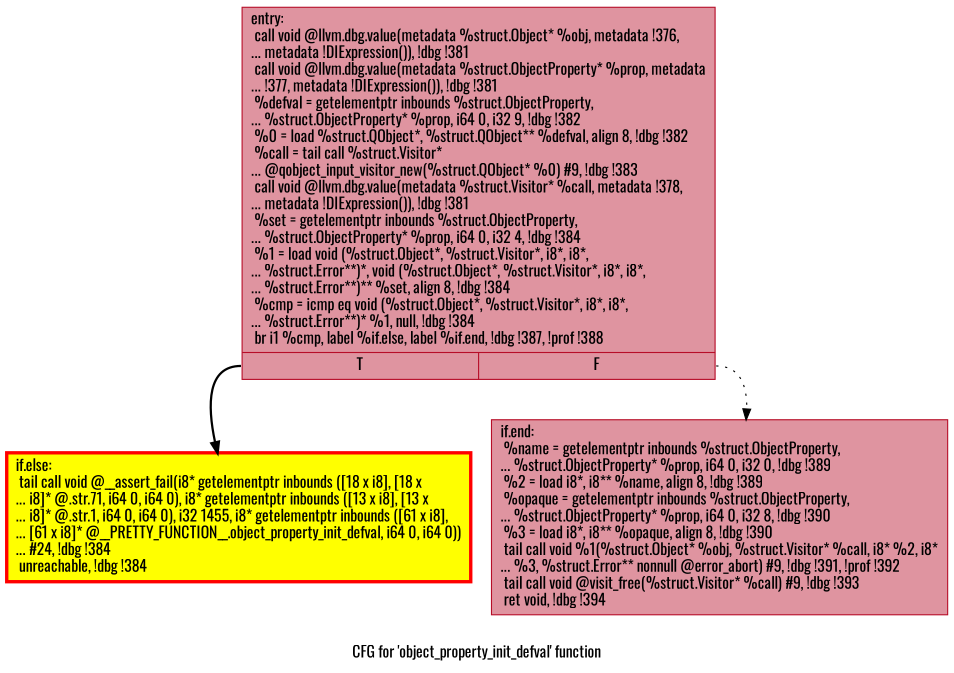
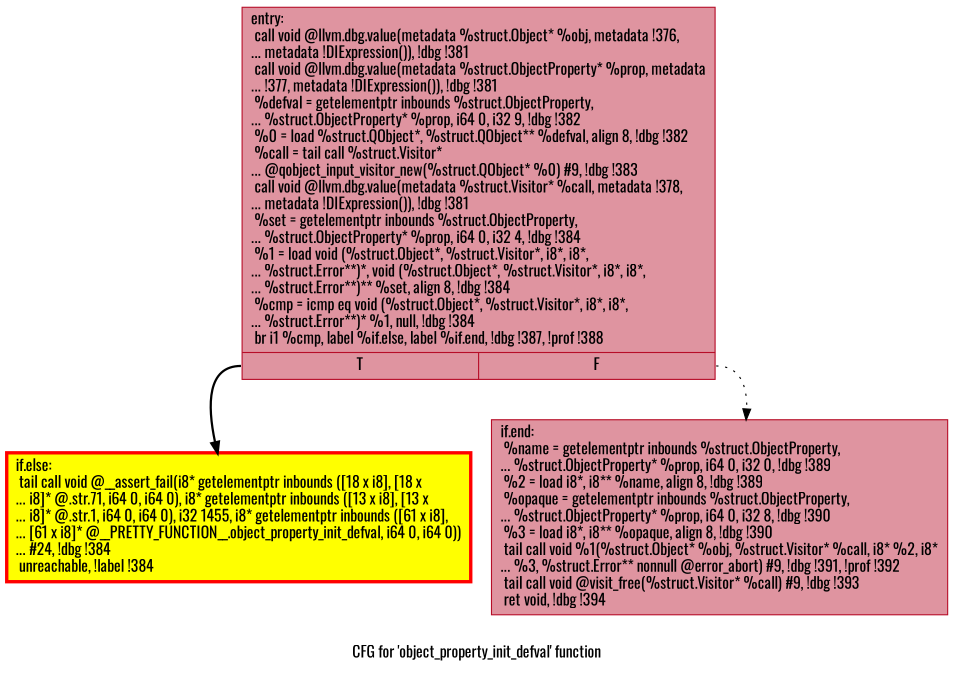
node "if.else:": text "unreachable, !dbg !384" -> "unreachable, !label !384"
